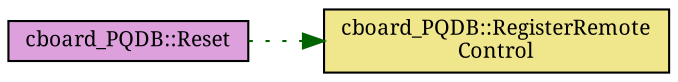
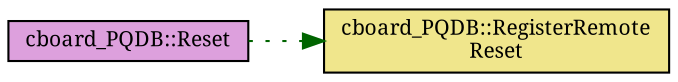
node "cboard_PQDB::RegisterRemote Control": label "cboard_PQDB::RegisterRemote Control" -> "cboard_PQDB::RegisterRemote Reset"
